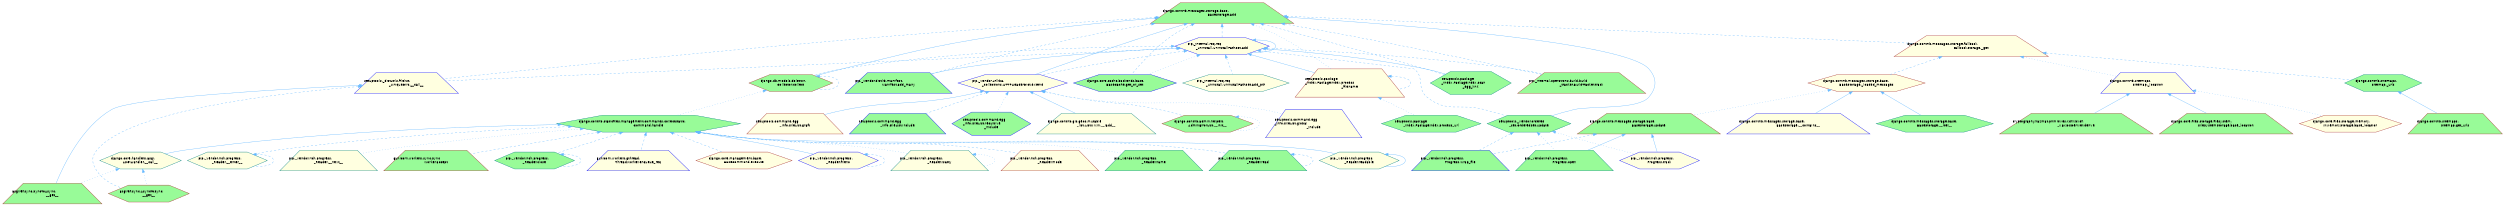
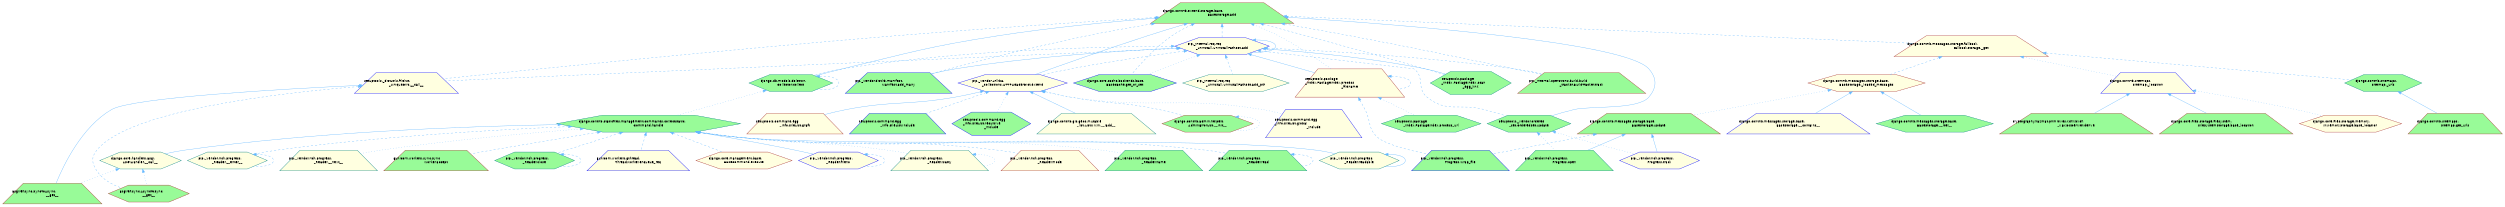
node "django.contrib.messages.storage.base. BaseStorage.add": label "django.contrib.messages.storage.base. BaseStorage.add" -> "django.contrib.extend.storage.base. BaseStorage.add"
node "django.db.models.deletion. Collector.collect": color brown -> teal
edge "pip._vendor.rich.progress. Progress.wrap_file" -> "setuptools._vendor.ordered _set.OrderedSet.update": now "pip._vendor.rich.progress. Progress.wrap_file" -> "setuptools.package _index.PackageIndex.process _filename"
